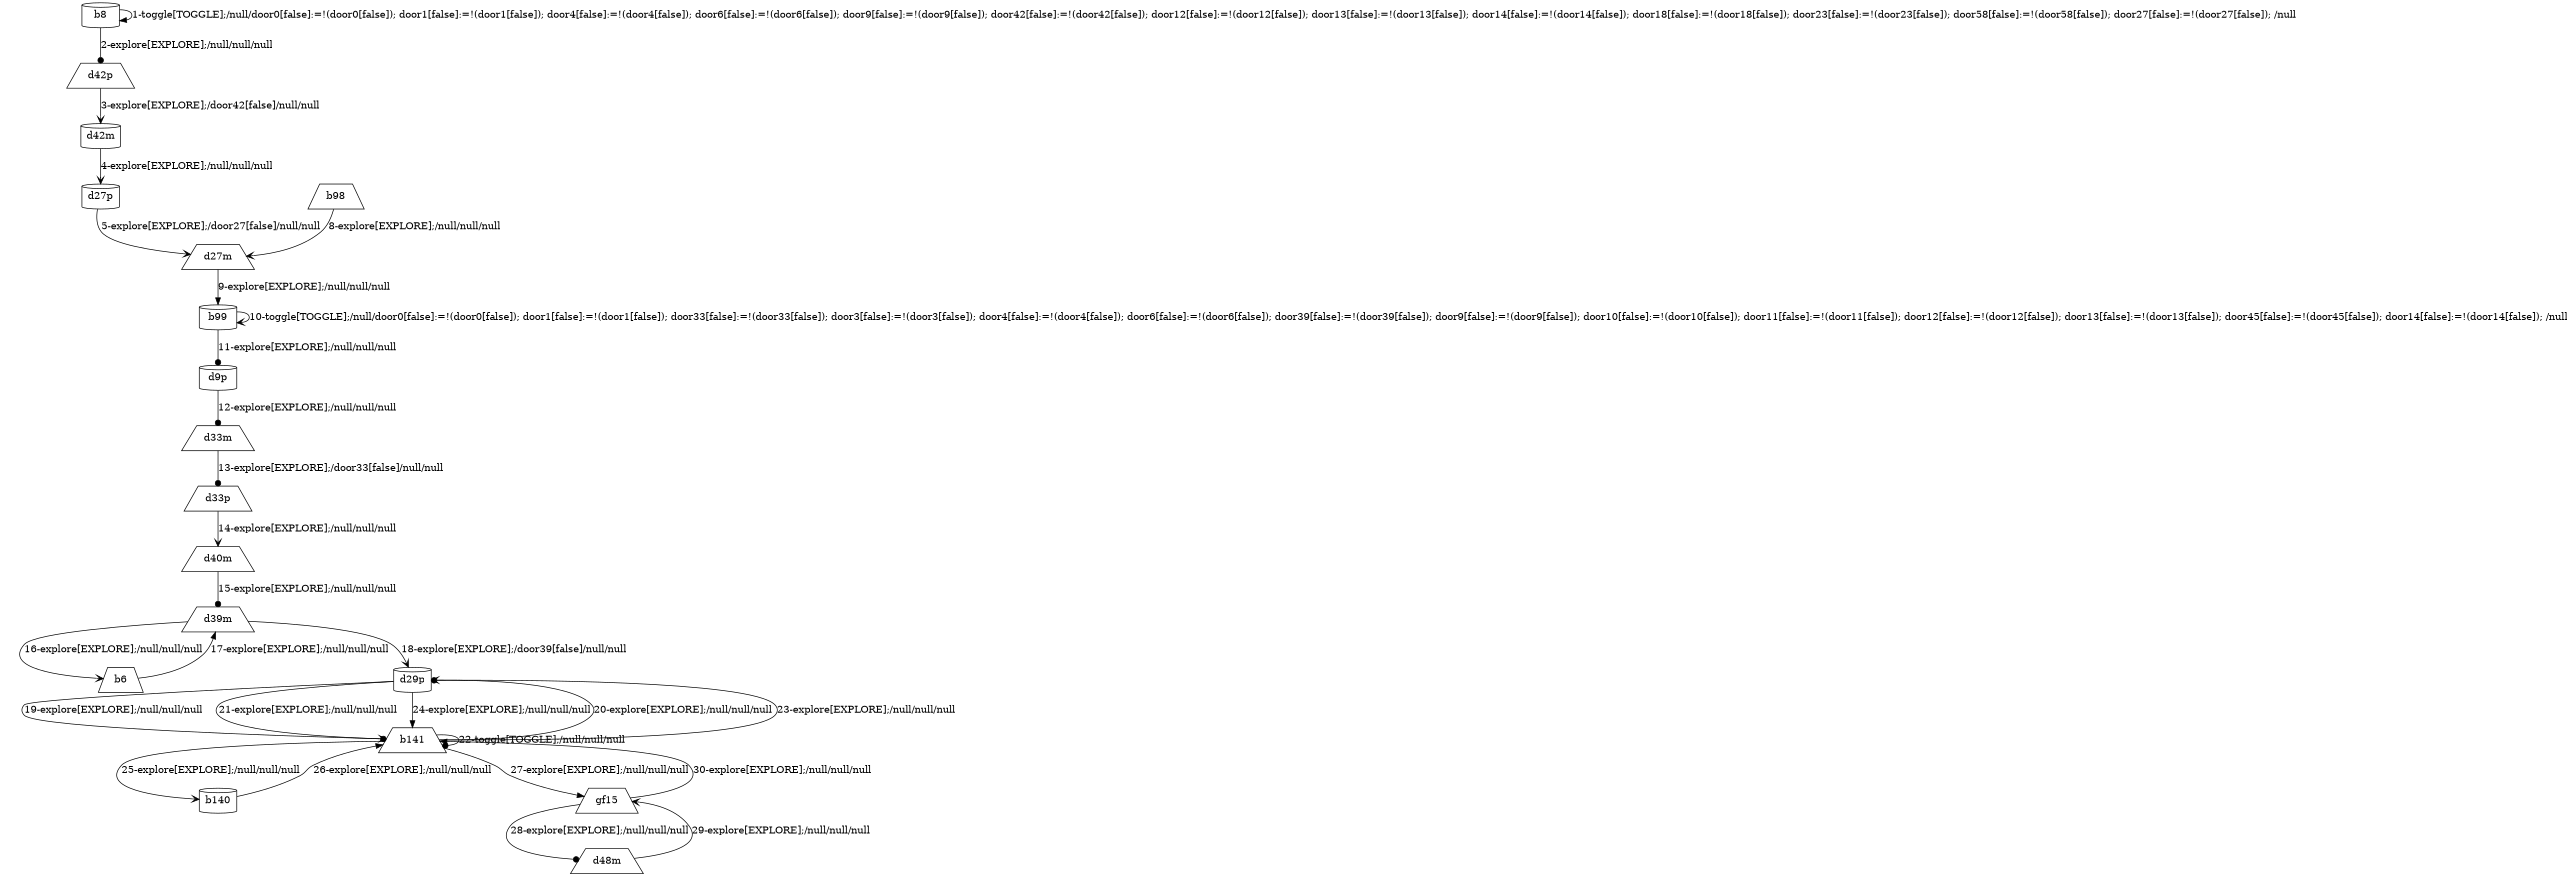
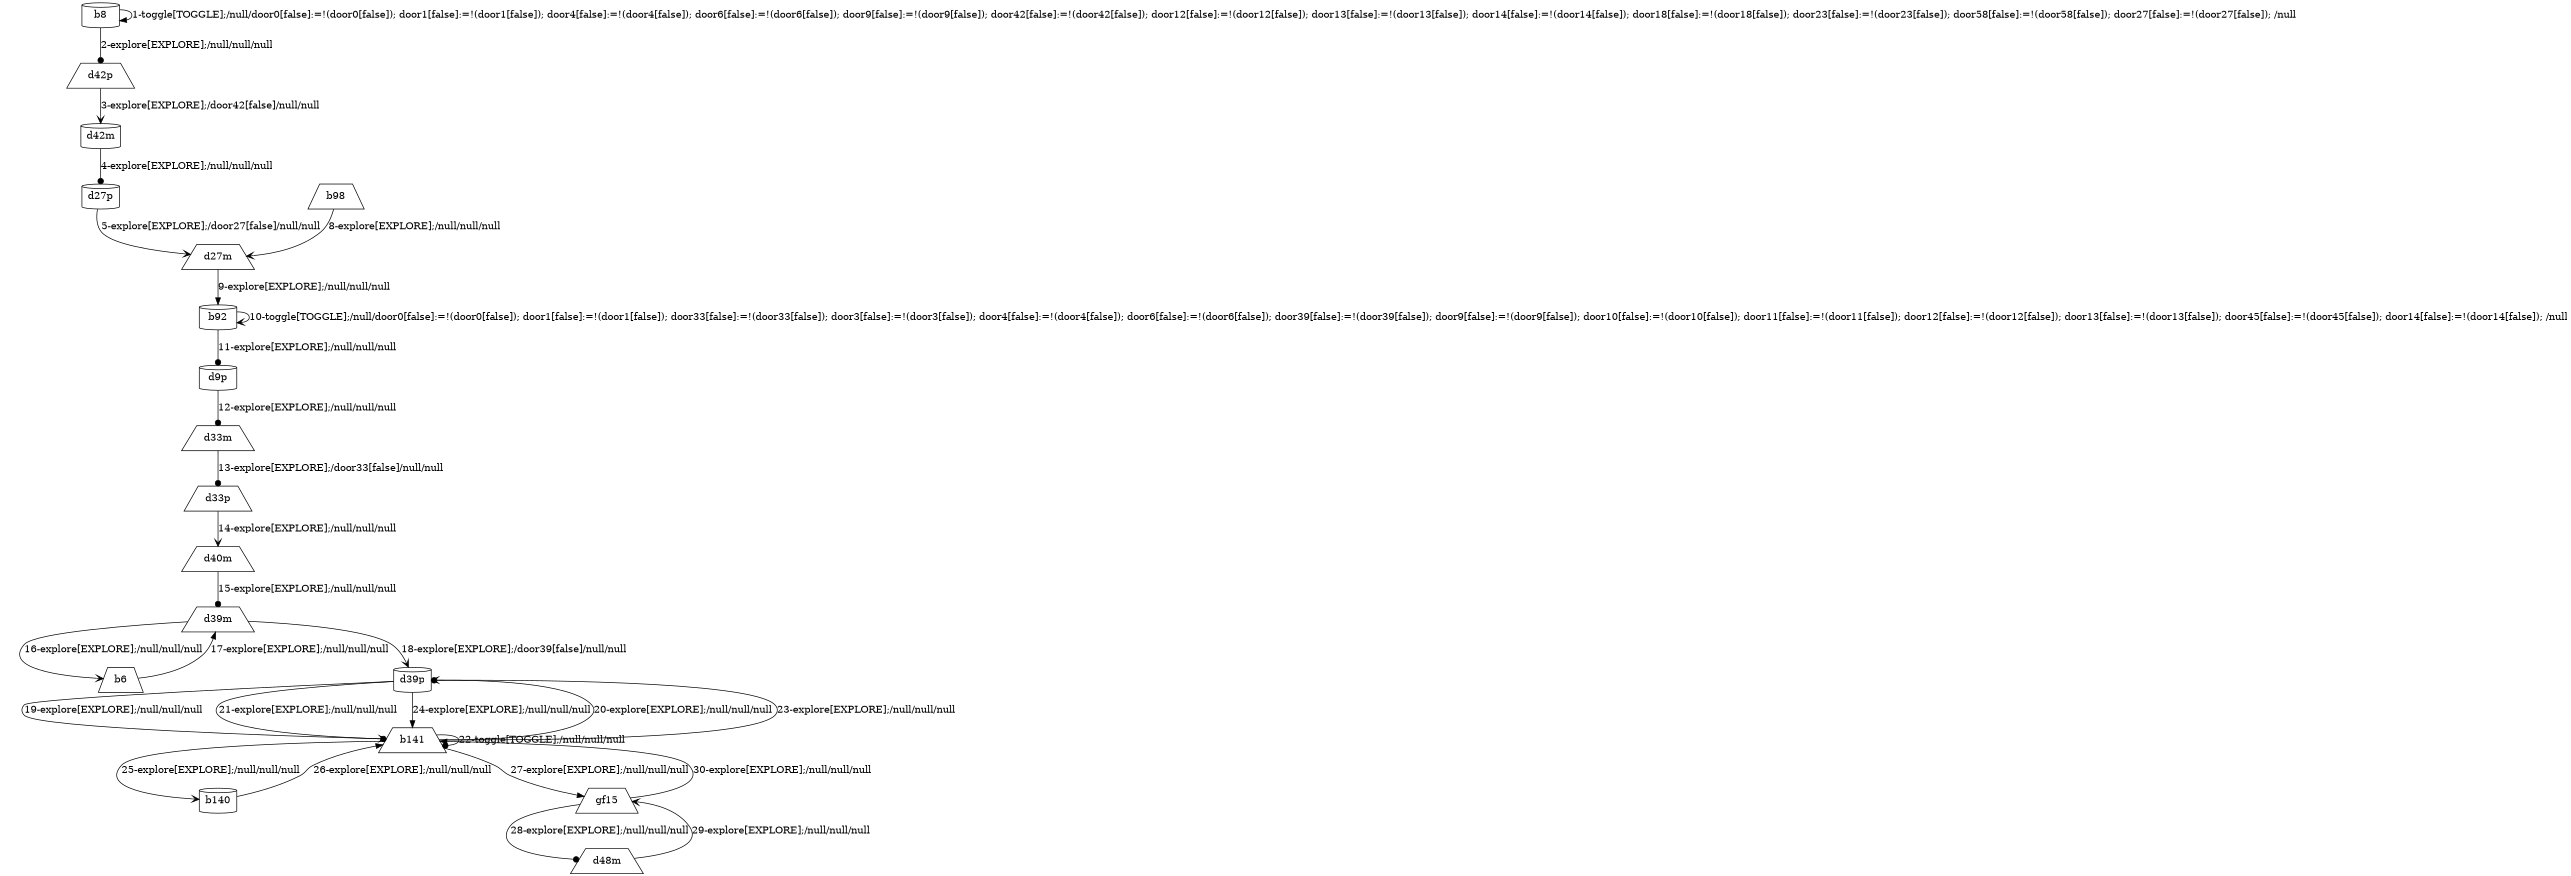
edge "d42m" -> "d27p": arrowhead vee -> dot
node "b99": label "b99" -> "b92"
node "d29p": label "d29p" -> "d39p"
